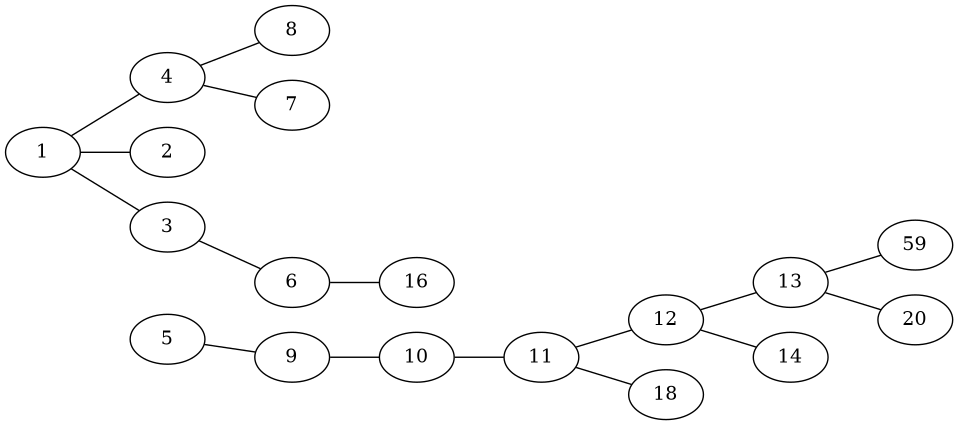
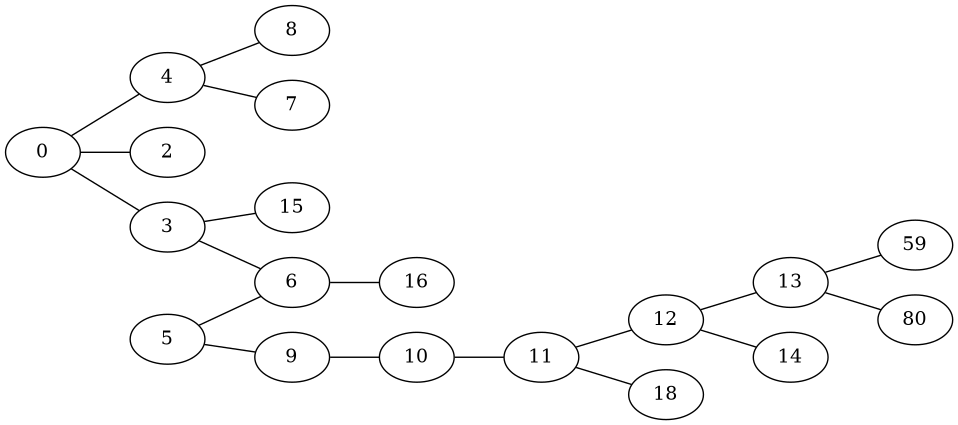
node "1": label "1" -> "0"
node "15": added
edge "6" -- "5": added
node "20": label "20" -> "80"
